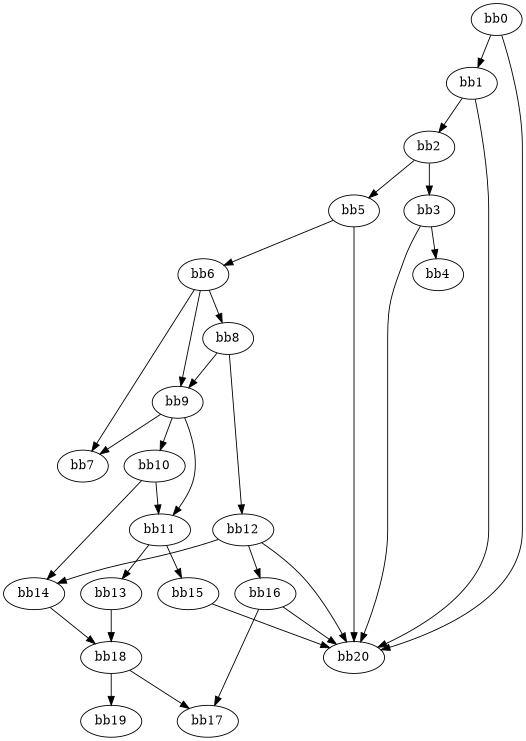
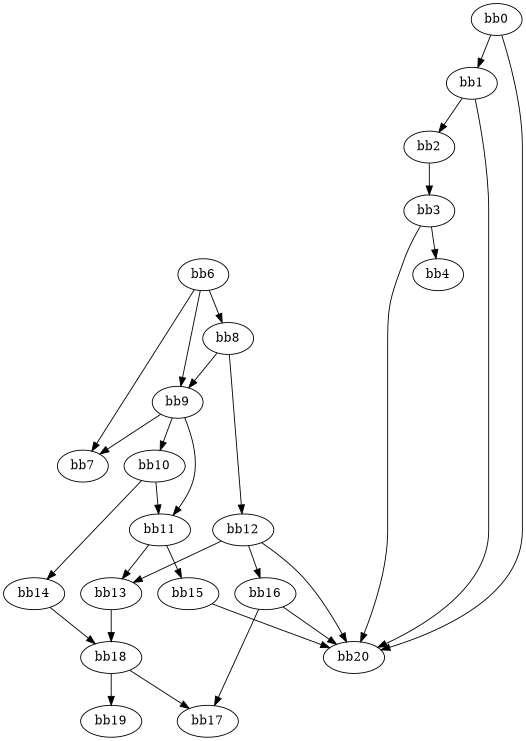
node "bb5": removed
edge "bb12" -> "bb14": now "bb12" -> "bb13"
